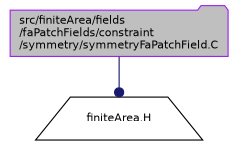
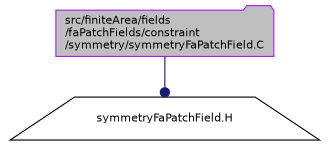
node "finiteArea.H": label "finiteArea.H" -> "symmetryFaPatchField.H"
